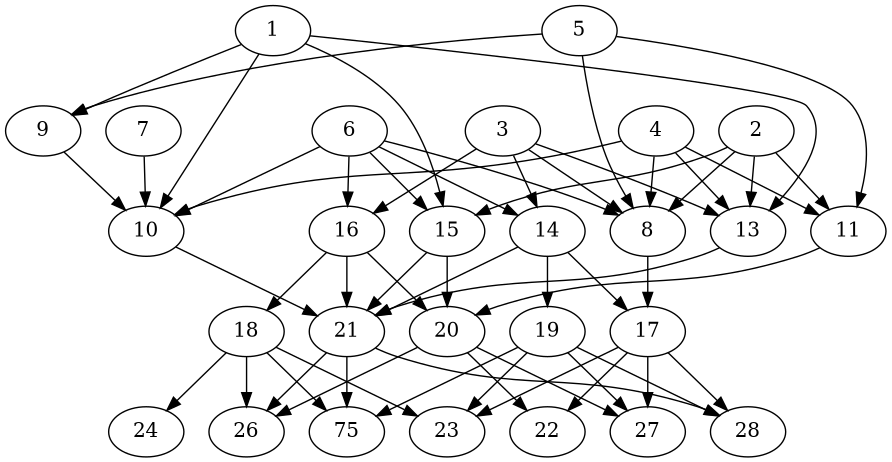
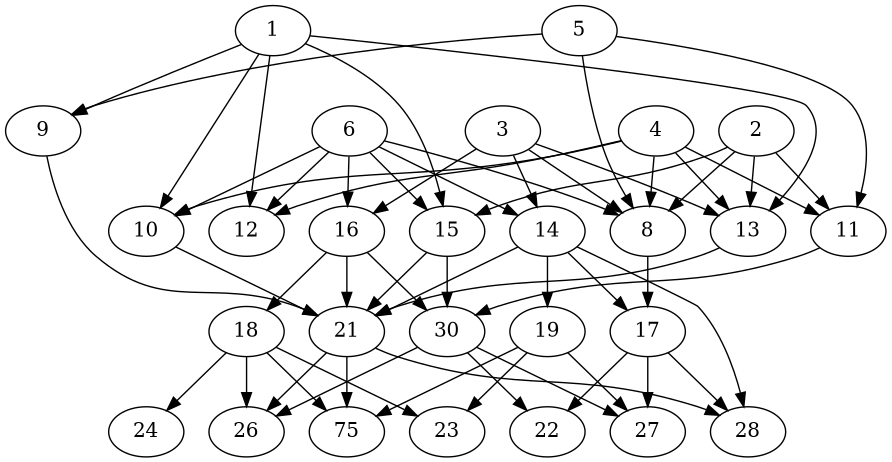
node "7": removed
edge "9" -> "10": now "9" -> "21"
node "12": added
node "20": label "20" -> "30"
edge "17" -> "23": removed
edge "19" -> "28": now "14" -> "28"
